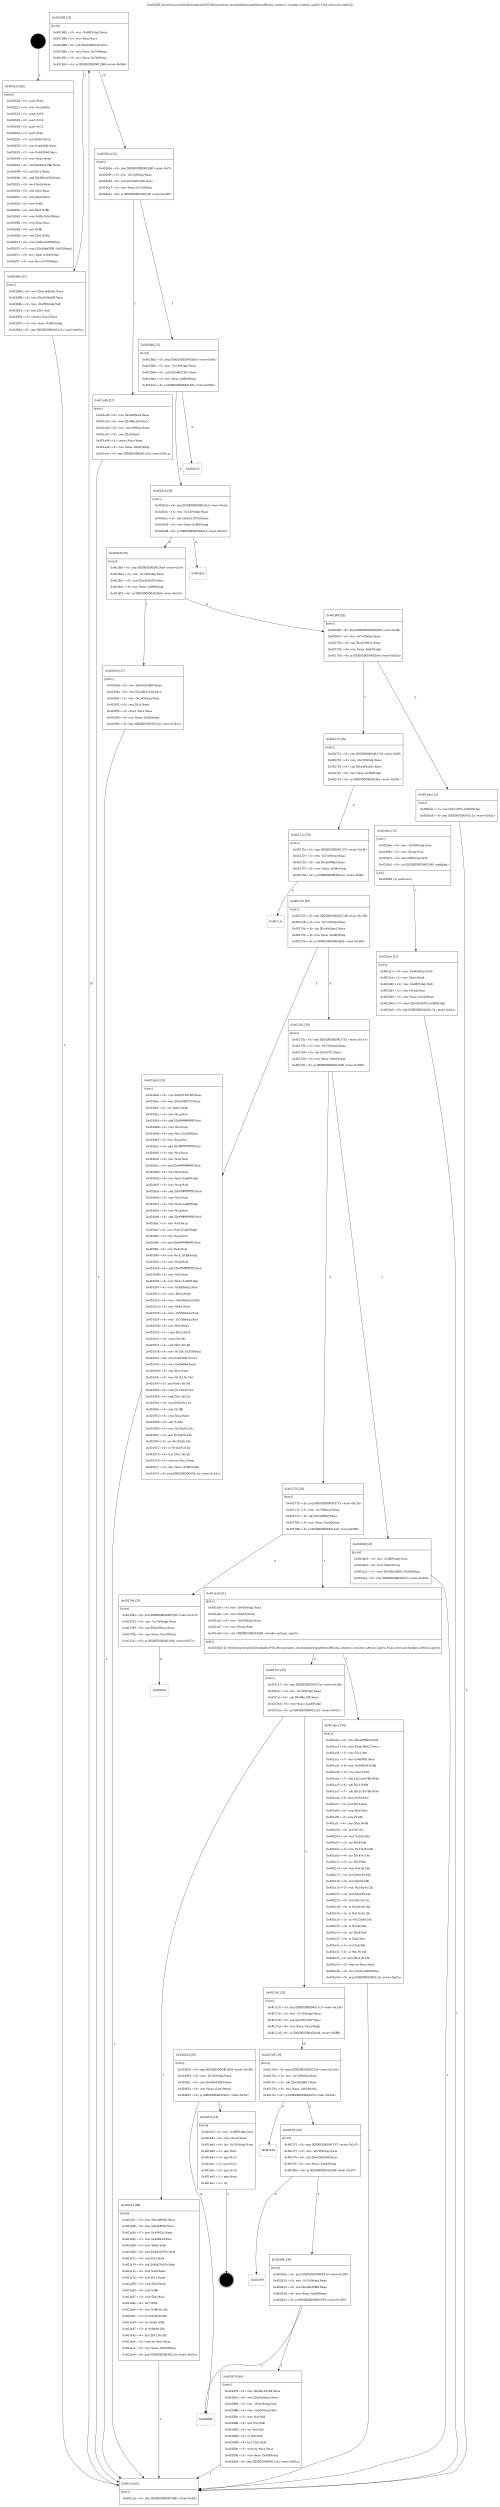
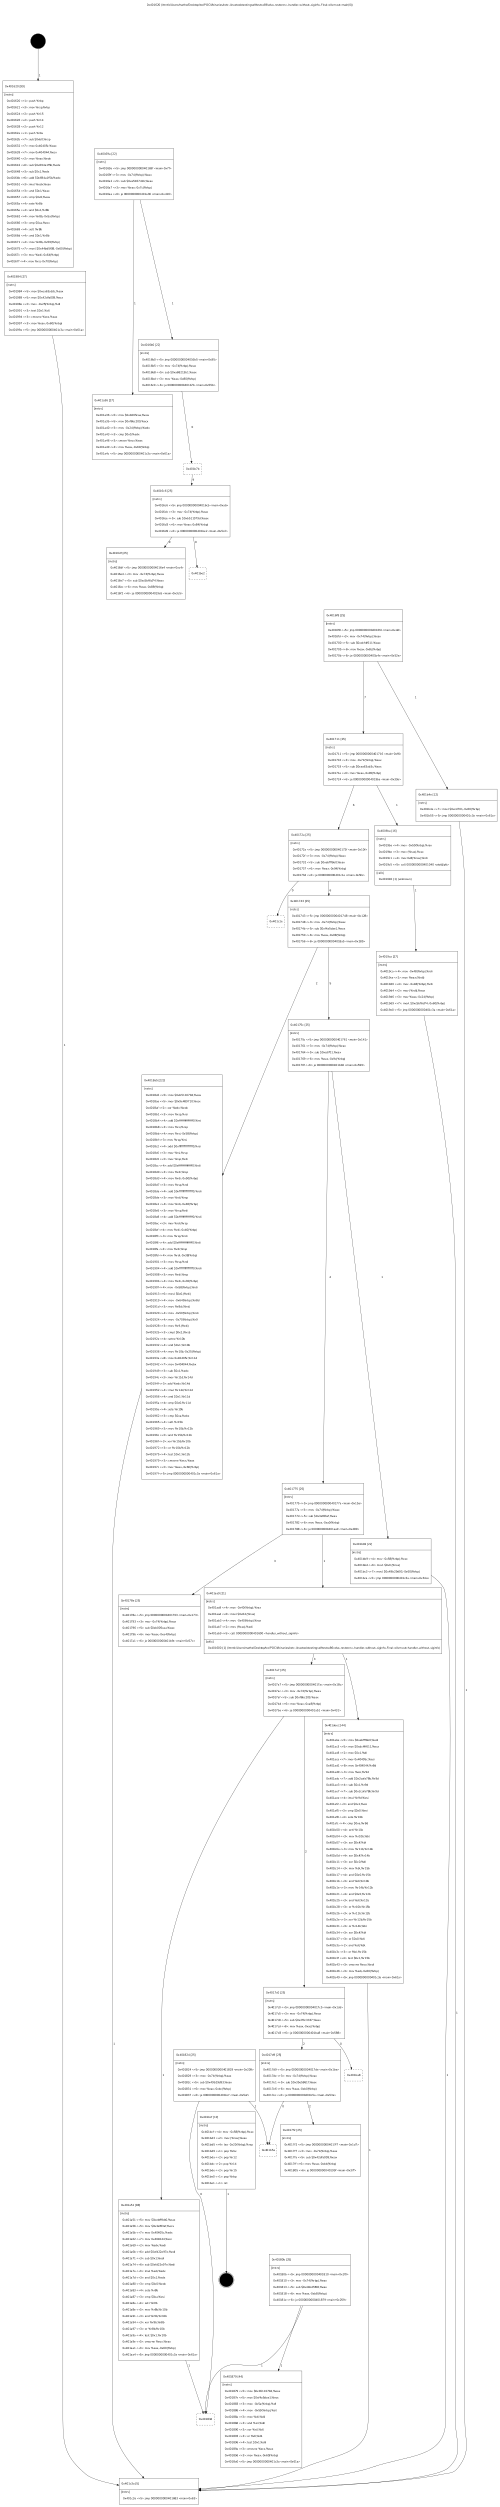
node "0x401683 [23]": removed
edge "0x4016b0 [22]" -> "0x4016c6 [25]": now "0x401b7b" -> "0x4016c6 [25]"
edge "0x4016df [25]" -> "0x4016f8 [25]": removed, label "8"
node "0x4019e5 [27]": removed
edge "0x401711 [25]" -> "0x4019ba [16]": added, label "1"
edge "0x40172a [25]" -> "0x401743 [25]": added, label "6"
edge "0x401a36 [27]" -> "0x401c3a [5]": removed, label "1"
node "0x401b9c": removed
edge "0x4017c0 [25]" -> "0x4017d9 [25]": label " 10" -> " 2"
node "0x401ba8": added
edge "0x401824 [25]" -> "0x401bcf [19]": now "0x401824 [25]" -> "0x401b5a"
edge "0x4017f2 [25]" -> "0x40180b [25]": removed, label "2"
node "0x40199f": removed
edge "0x401a51 [88]" -> "0x401c3a [5]": now "0x401a51 [88]" -> "0x40183d"
edge "0x401879 [44]" -> "0x401c3a [5]": removed, label "1"
